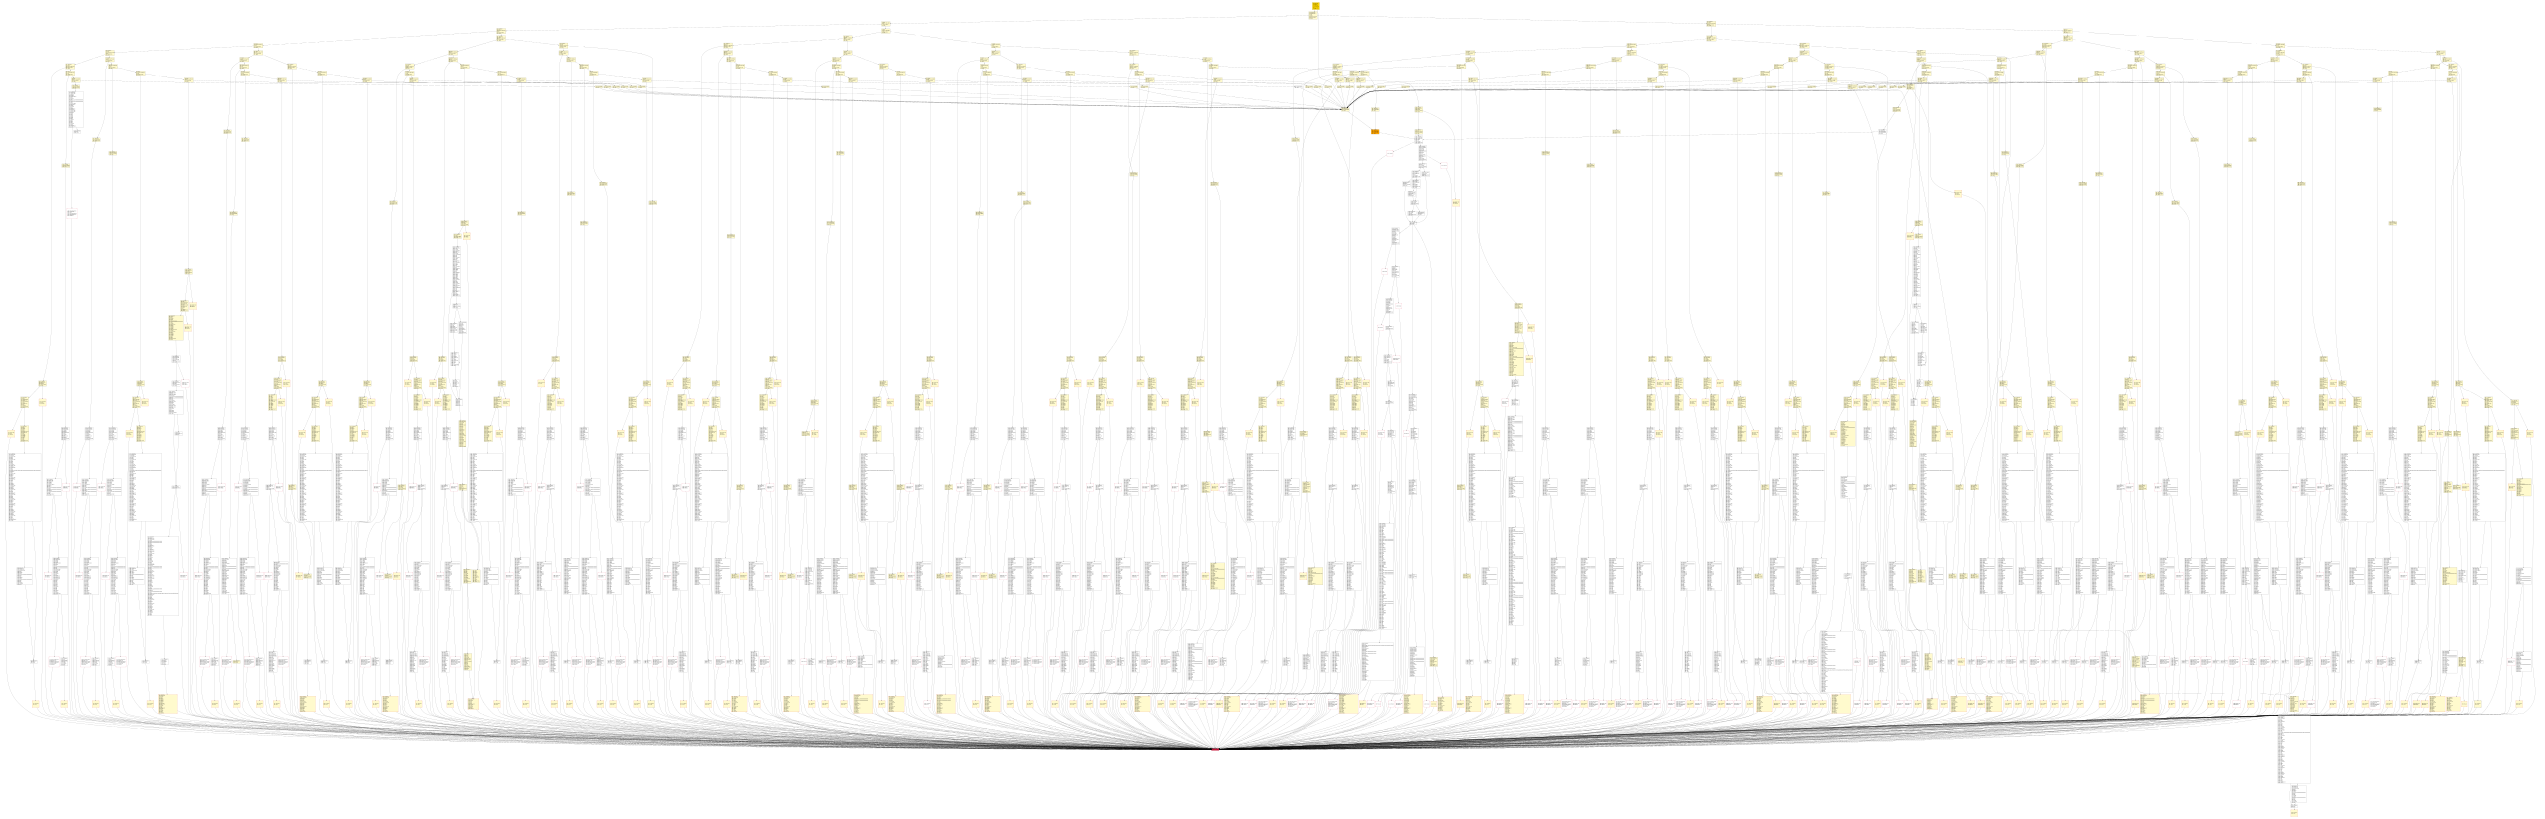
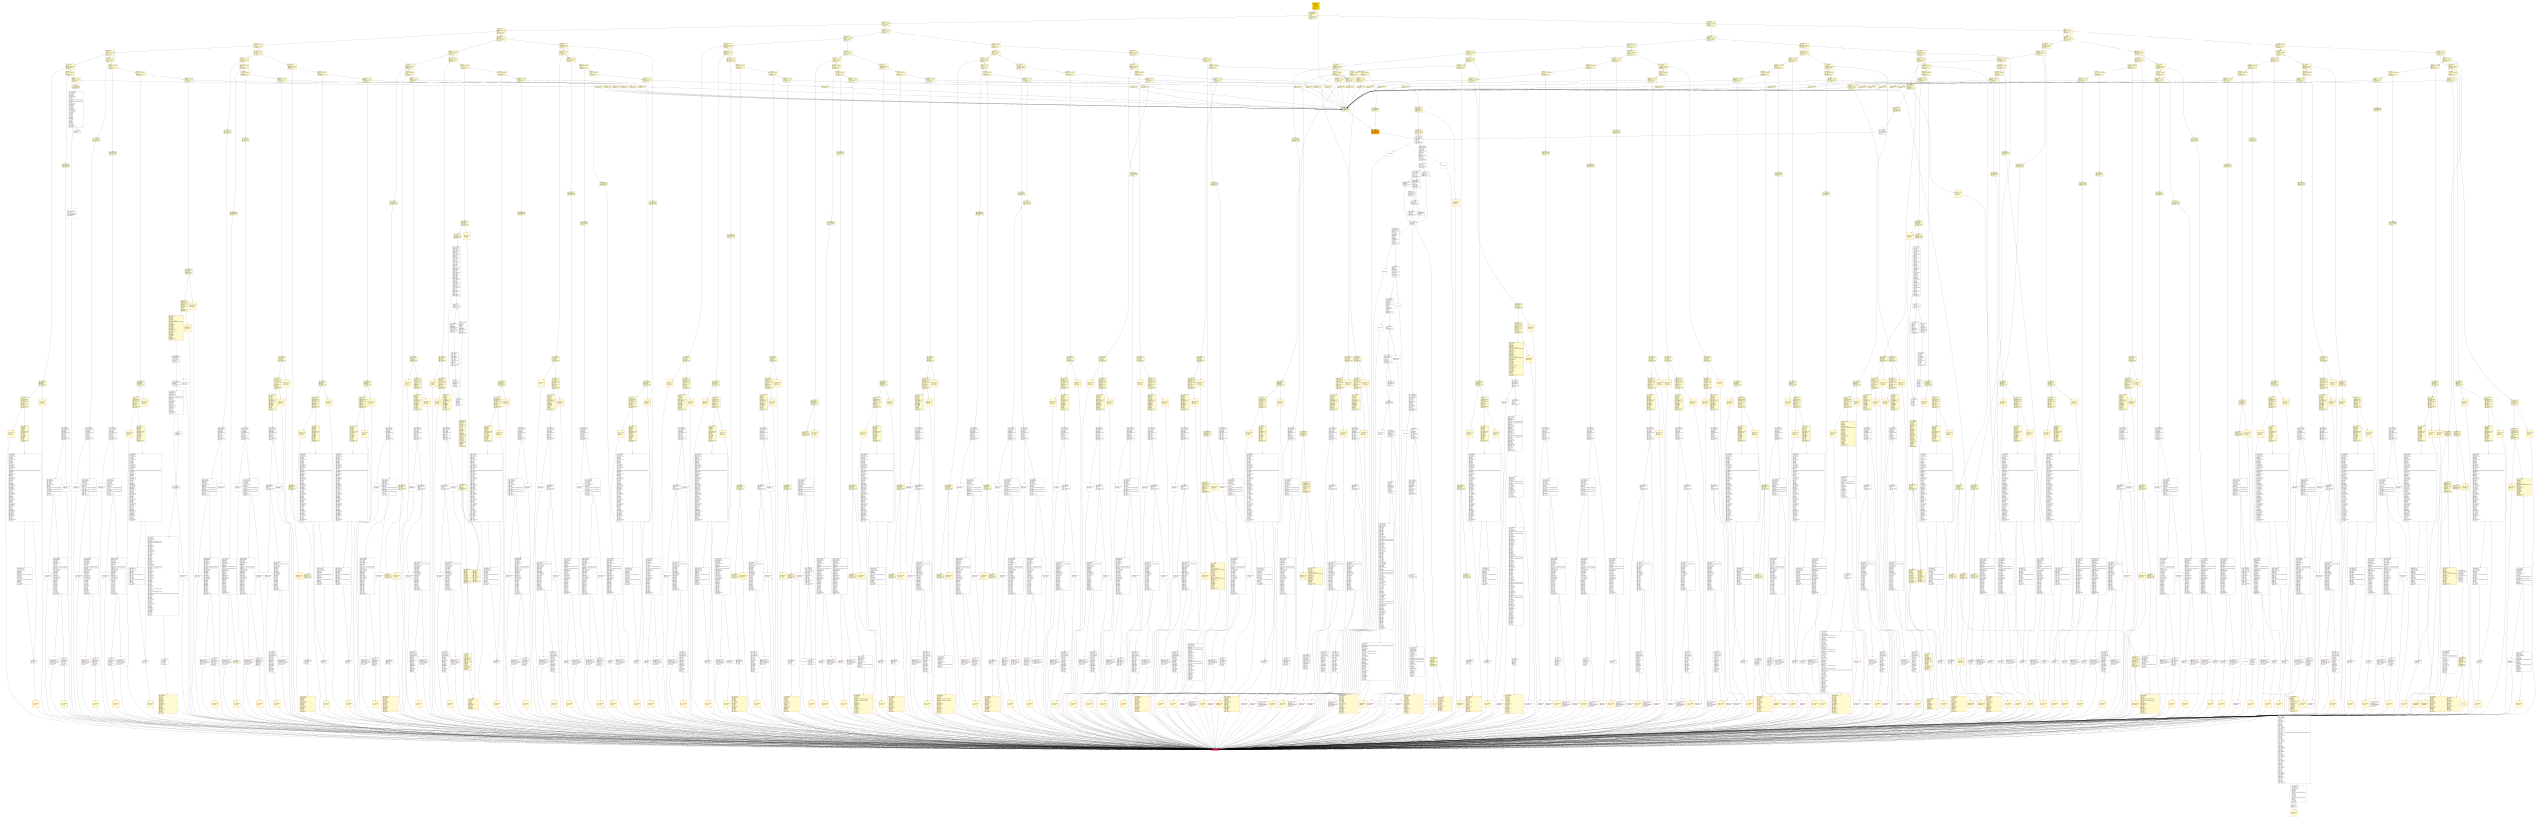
node "363: PUSH2 0x0666 366: JUMP": fillcolor white -> lemonchiffon
node "5648: JUMPDEST 5649: STOP": fillcolor white -> lemonchiffon
